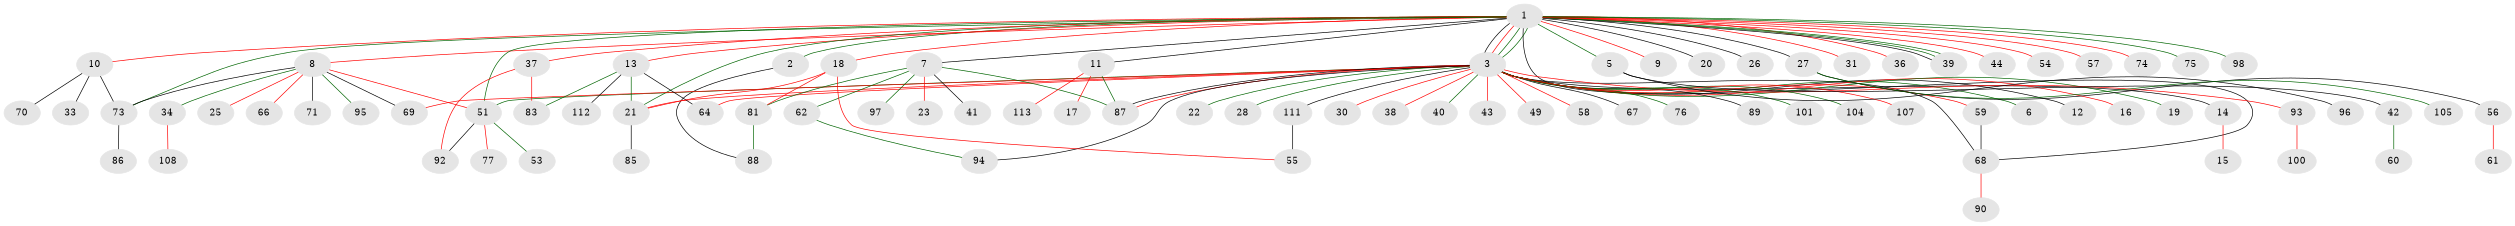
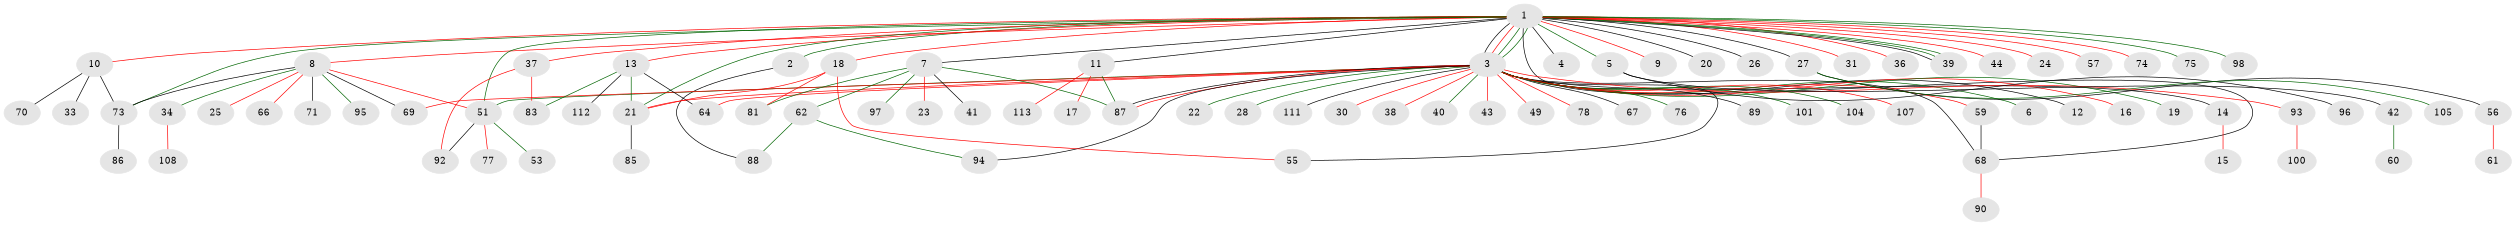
node "4": added
node "54": label "54" -> "24"
node "58": label "58" -> "78"
edge "81" -- "88": now "62" -- "88"
edge "111" -- "55": now "3" -- "55"
